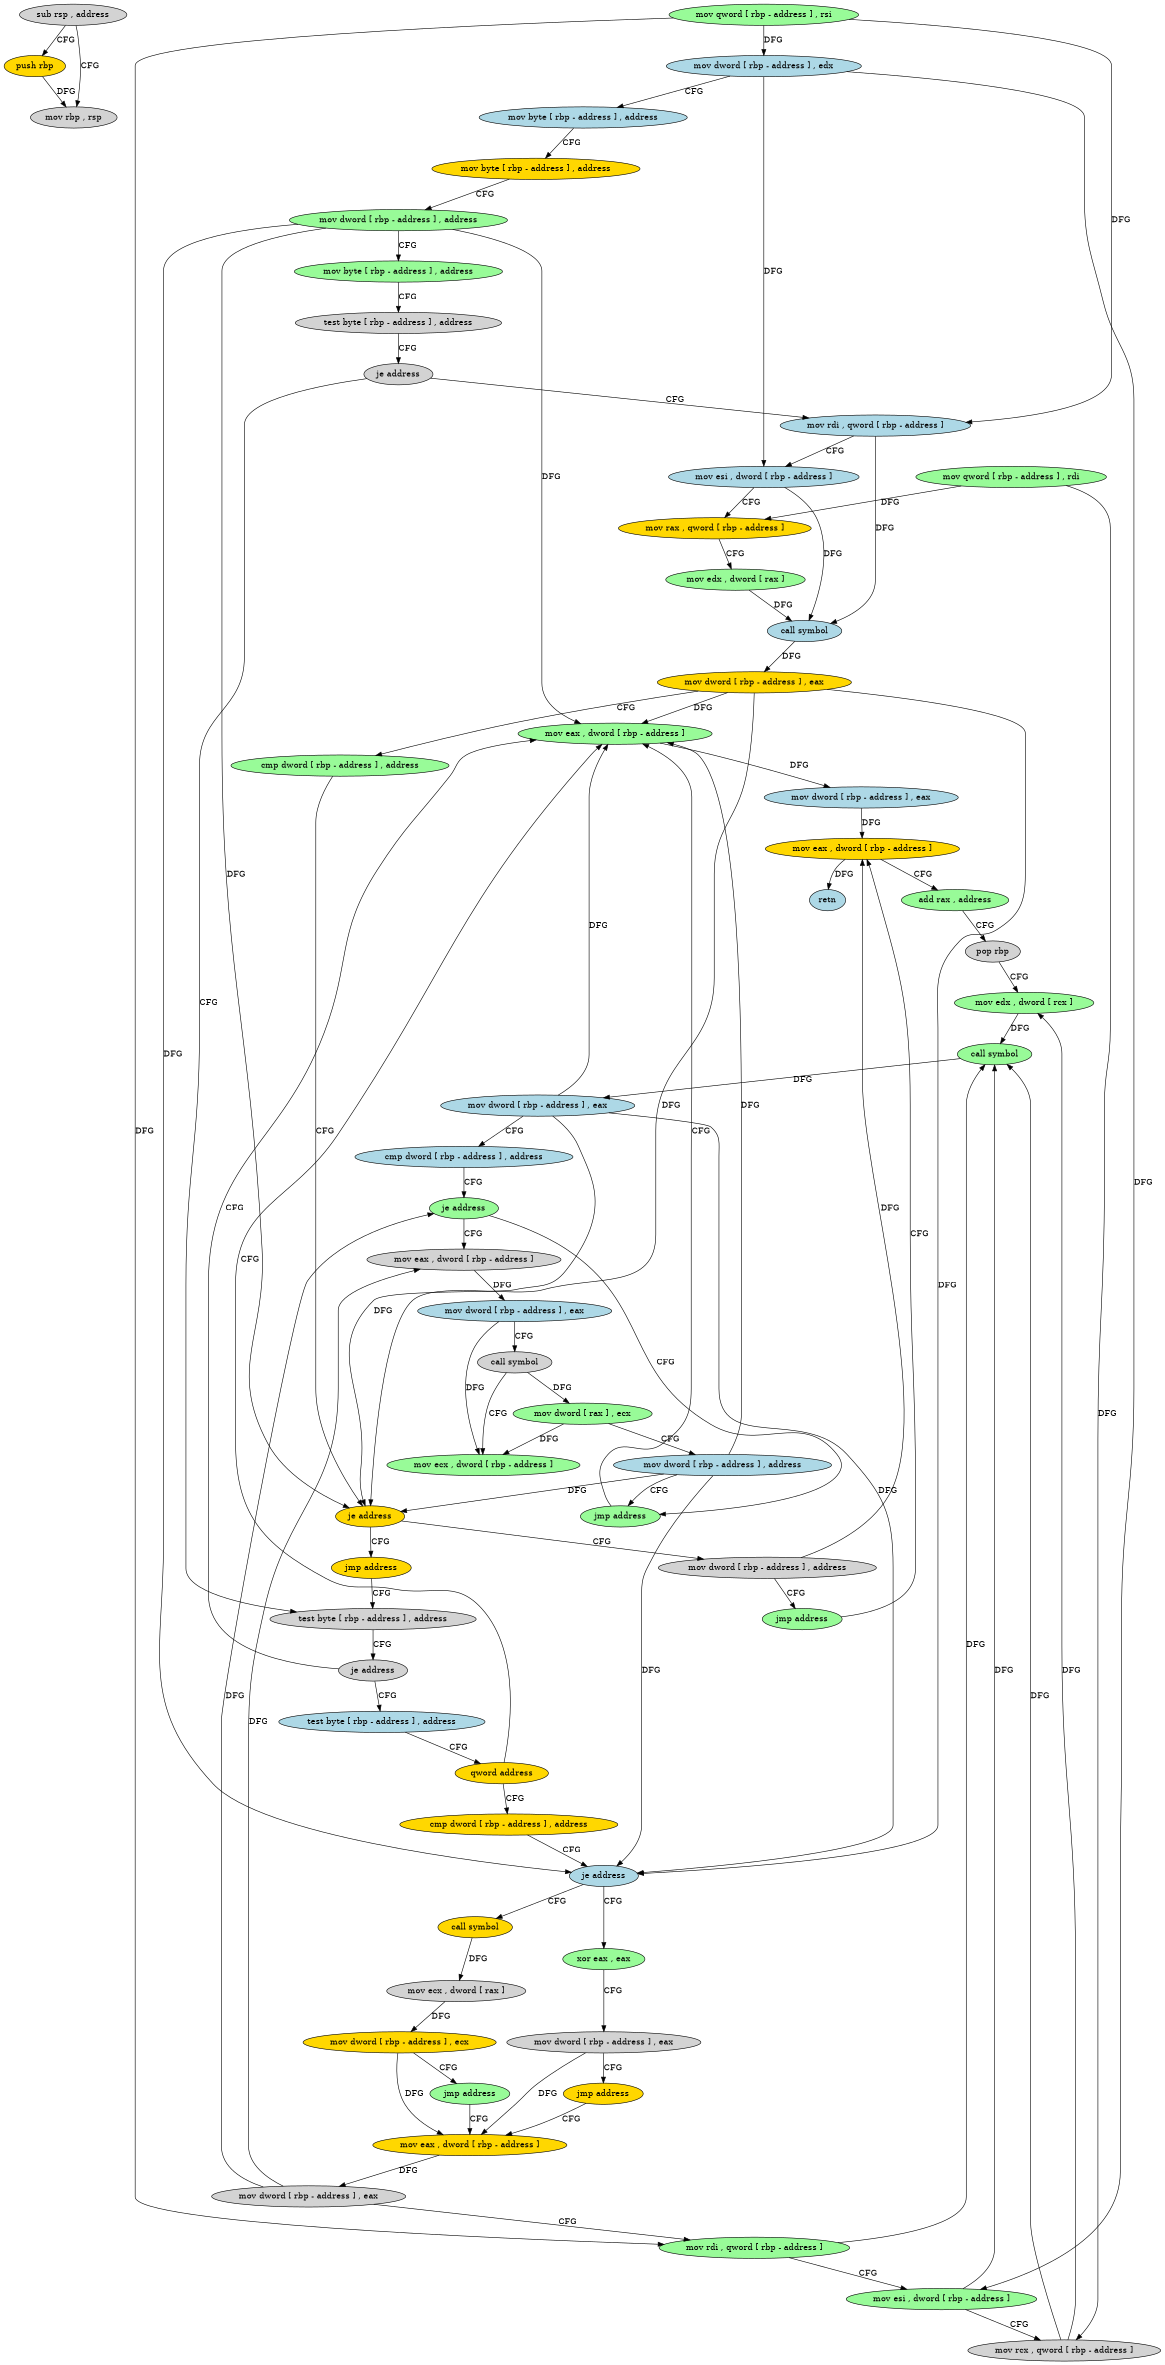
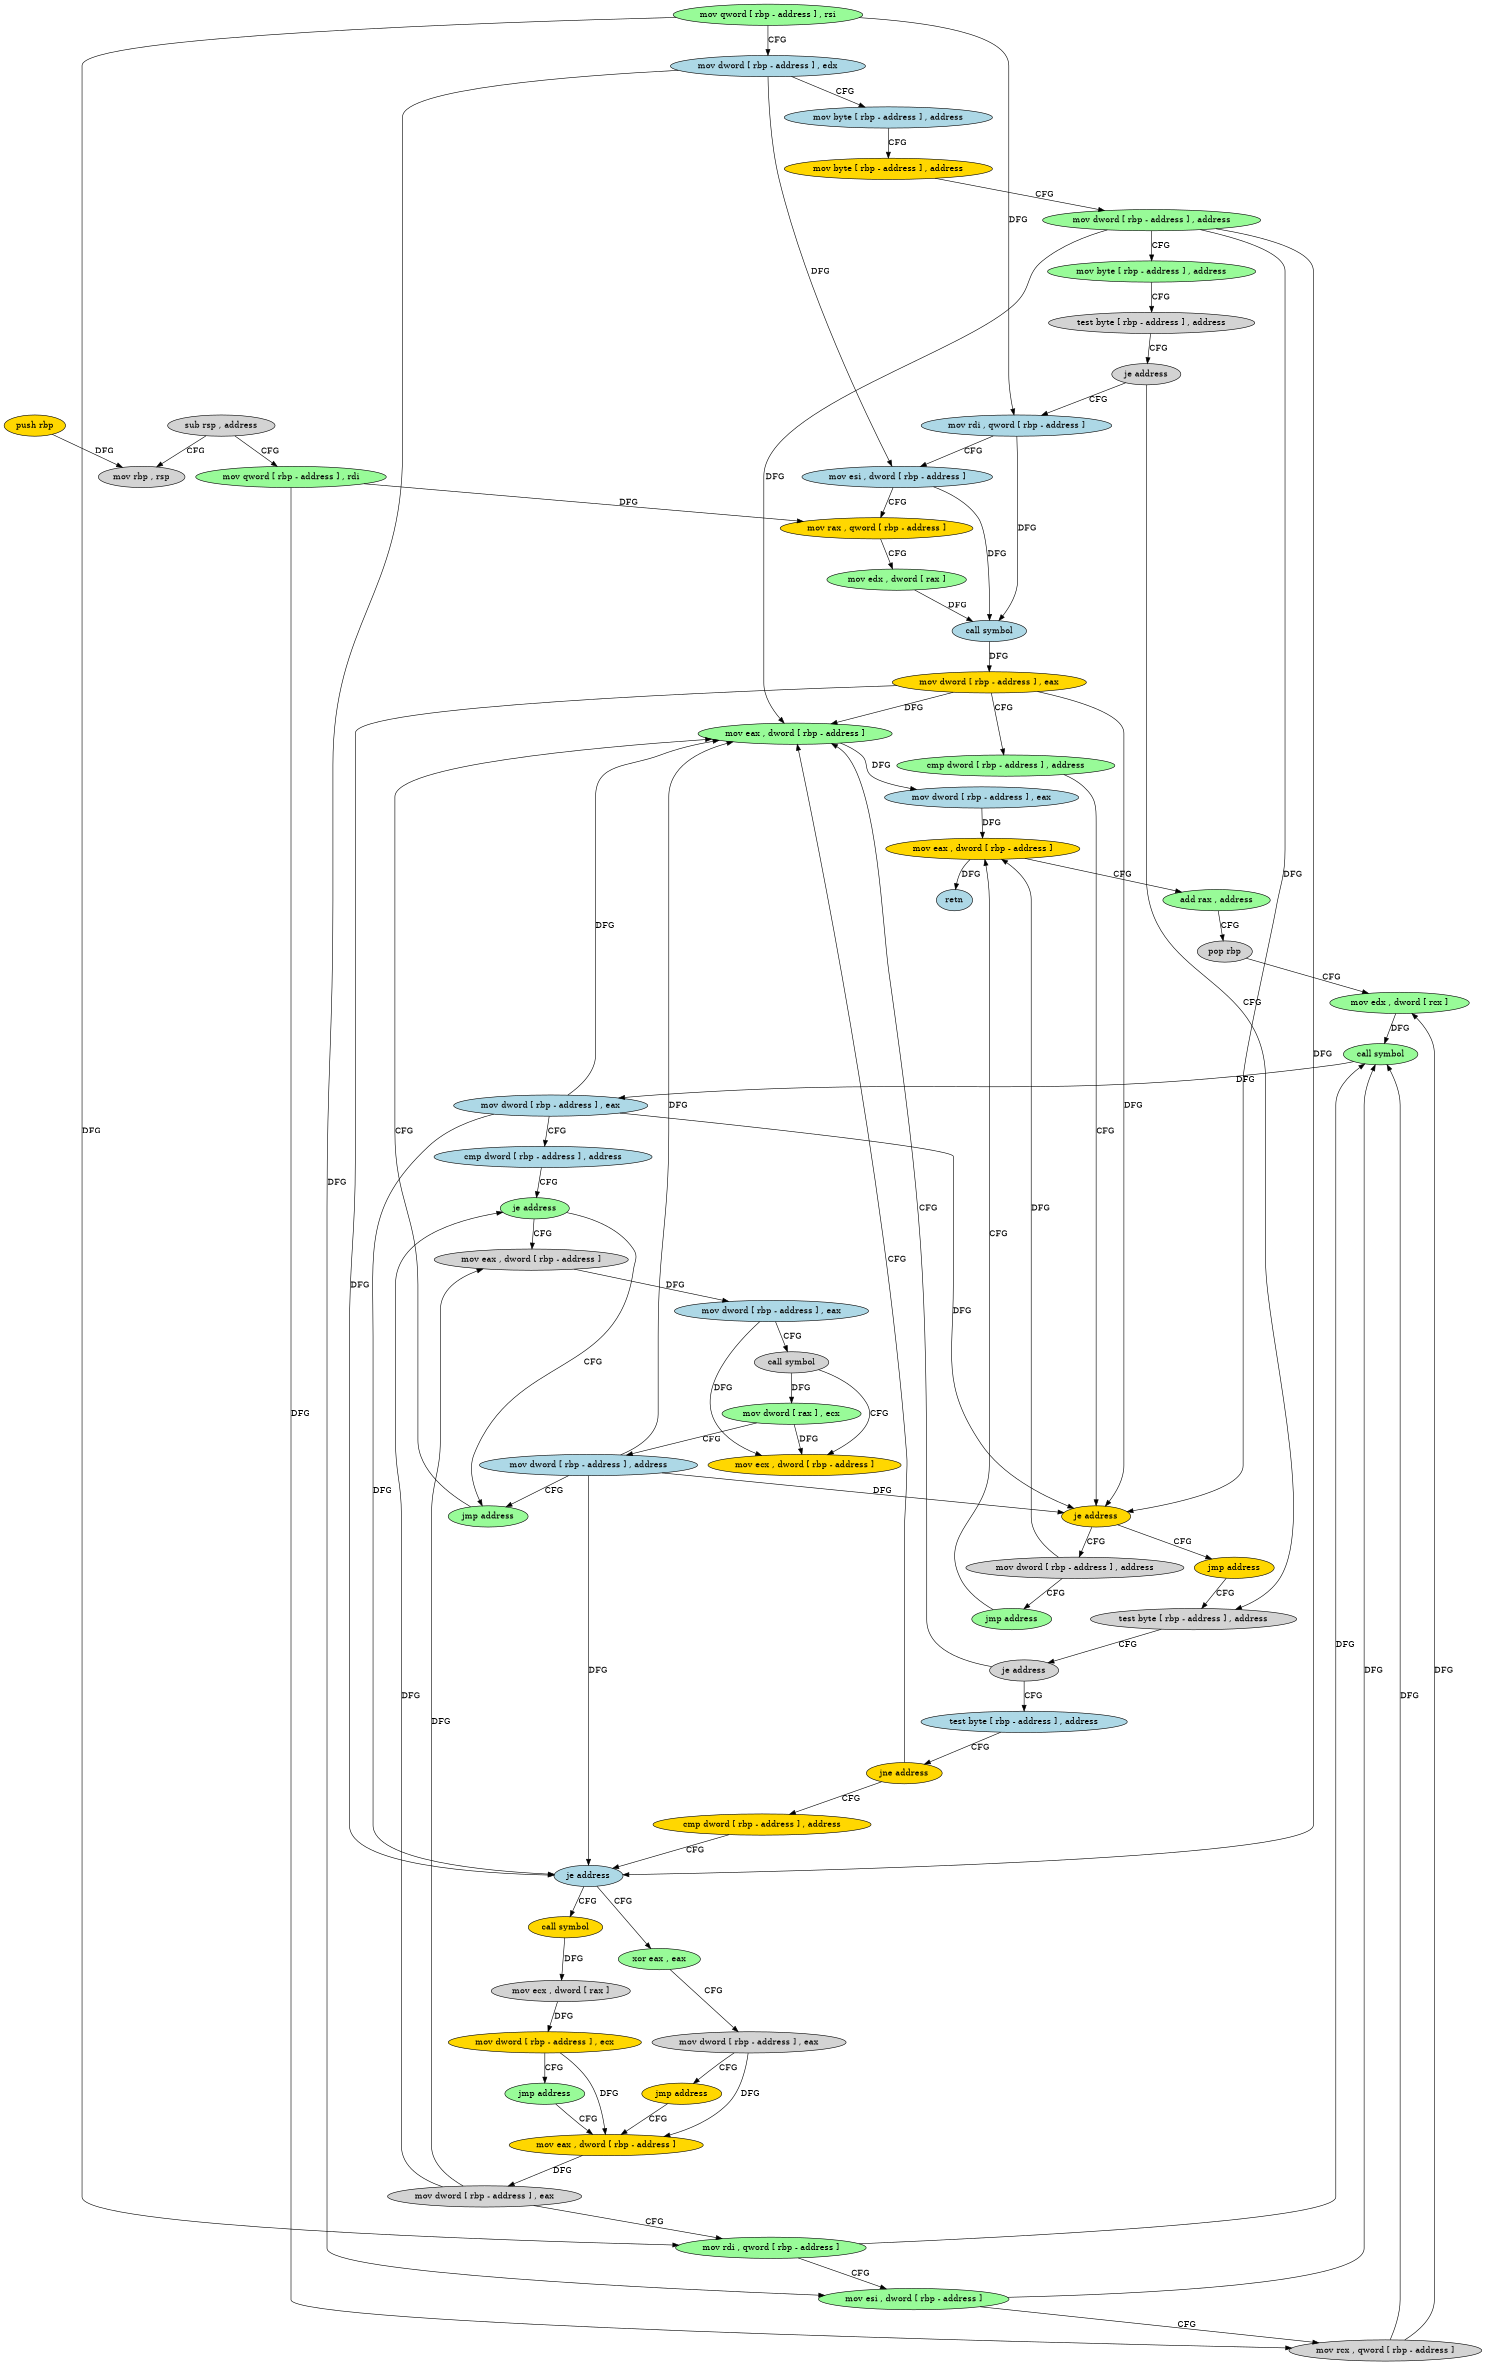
edge "sub rsp , address" -> "push rbp": now "sub rsp , address" -> "mov qword [ rbp - address ] , rdi"
edge "mov qword [ rbp - address ] , rsi" -> "mov dword [ rbp - address ] , edx": label "DFG" -> "CFG"
node "mov ecx , dword [ rbp - address ]": fillcolor palegreen -> gold
node "qword address": label "qword address" -> "jne address"
